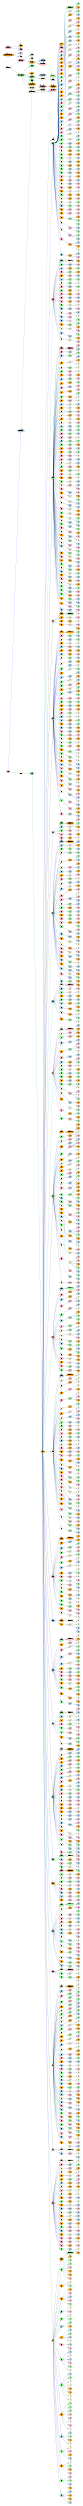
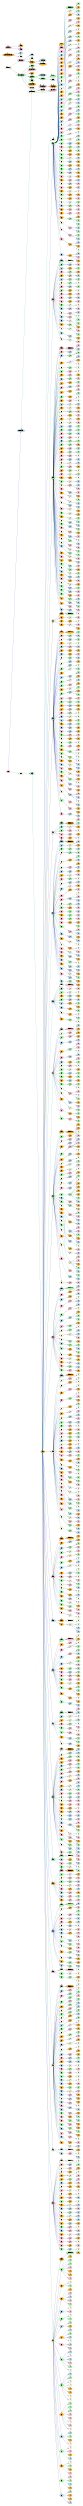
node "forename": fillcolor lightpink -> orange
node "inspiration": added
node "source": fillcolor lightyellow -> palegreen
